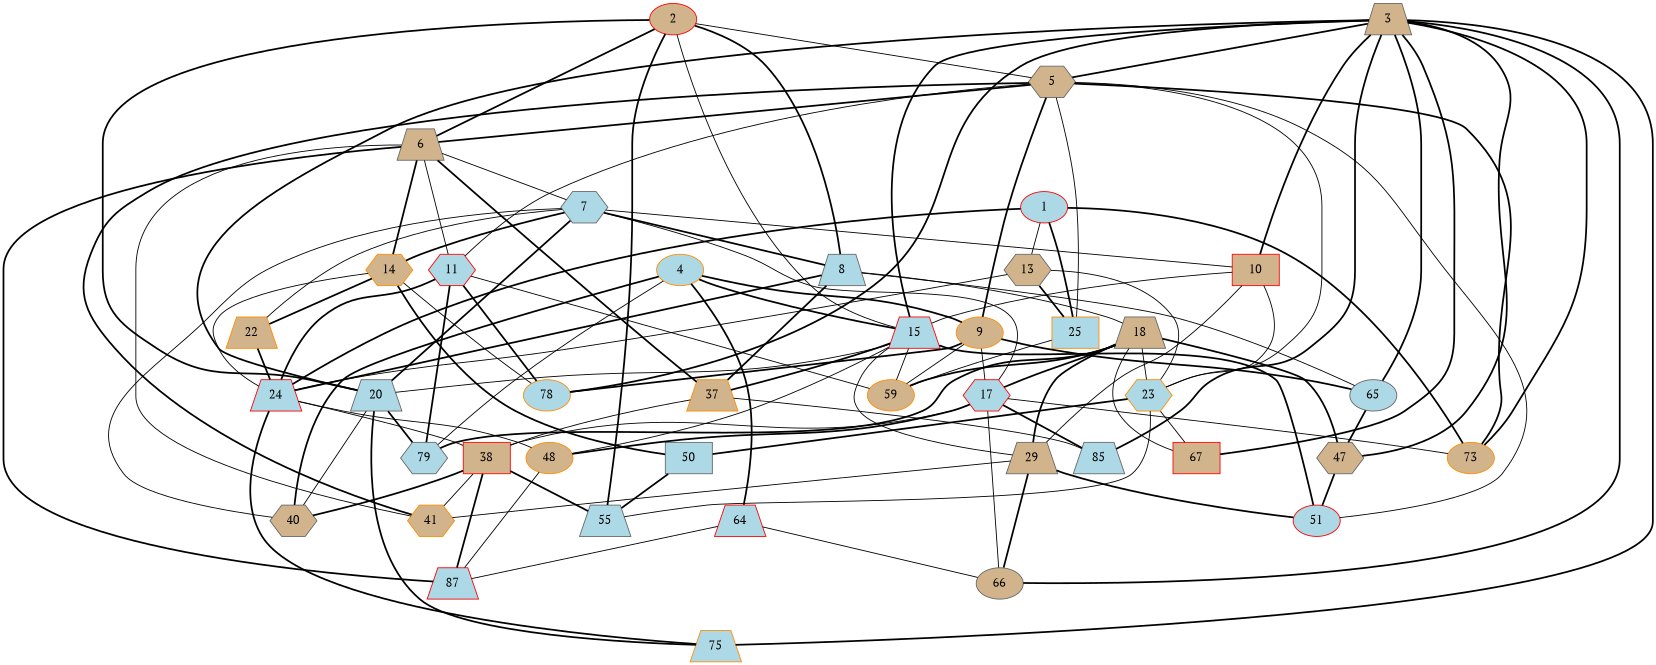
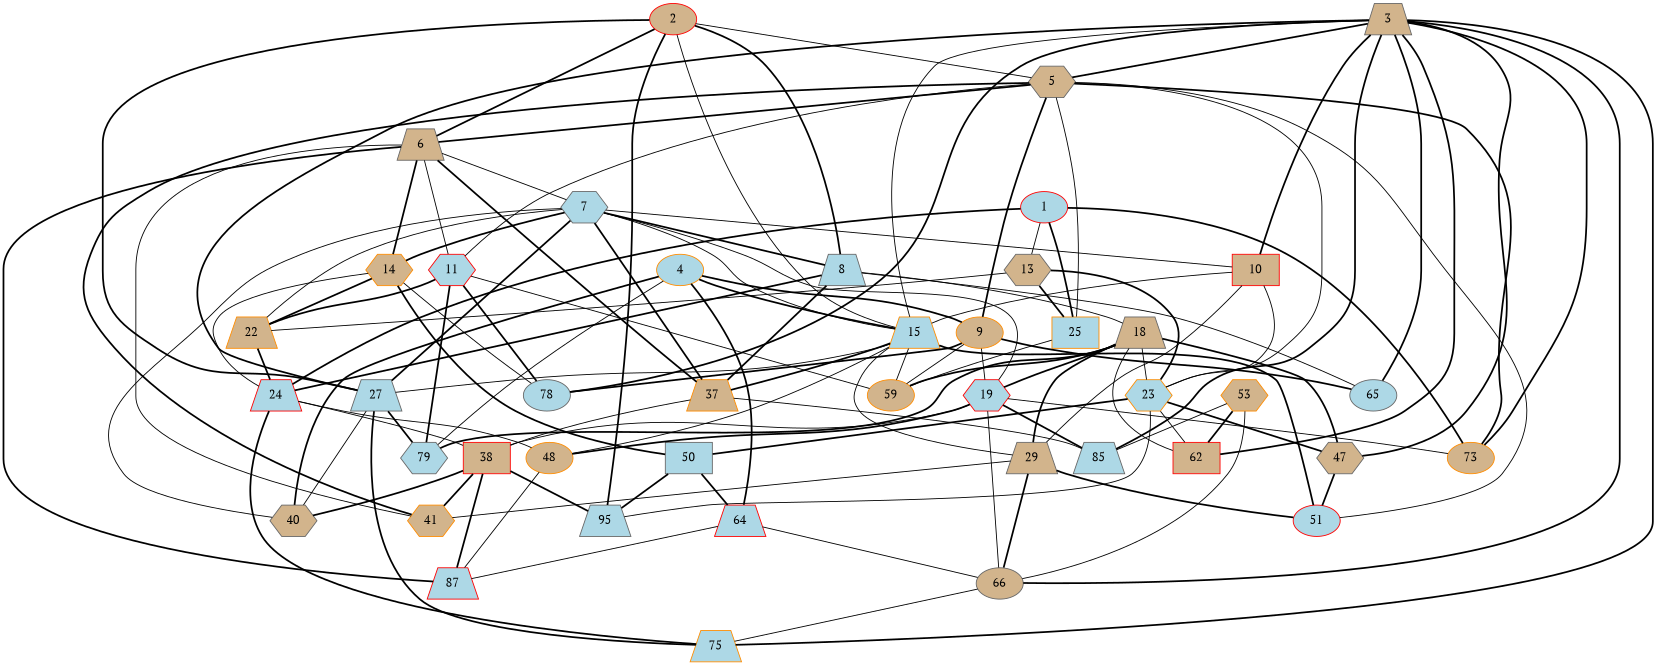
edge "3" -- "15": style bold -> solid
edge "7" -- "15": added
edge "13" -- "23": style solid -> bold
edge "11" -- "24": now "11" -- "22"
edge "7" -- "37": added
node "15": color red -> darkorange
edge "13" -- "24": now "13" -- "22"
node "20": label "20" -> "27"
node "78": color darkorange -> gray40
node "17": label "17" -> "19"
node "53": added
edge "65" -- "47": now "23" -- "47"
node "67": label "67" -> "62"
edge "50" -- "64": added
edge "38" -- "41": style solid -> bold
node "55": label "55" -> "95"
edge "66" -- "75": added
